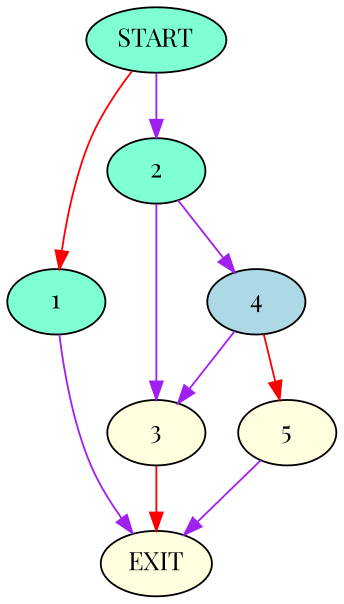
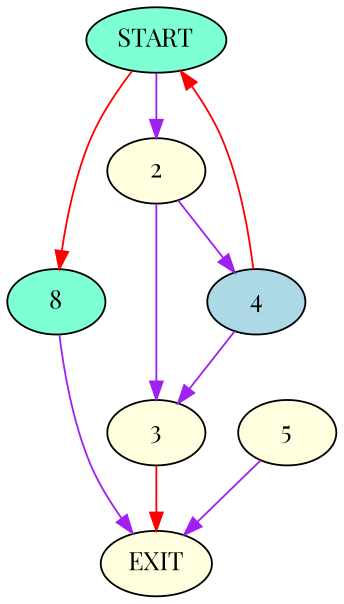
node "2": fillcolor aquamarine -> lightyellow
node "1": label "1" -> "8"
edge "4" -> "5": now "4" -> "START"
